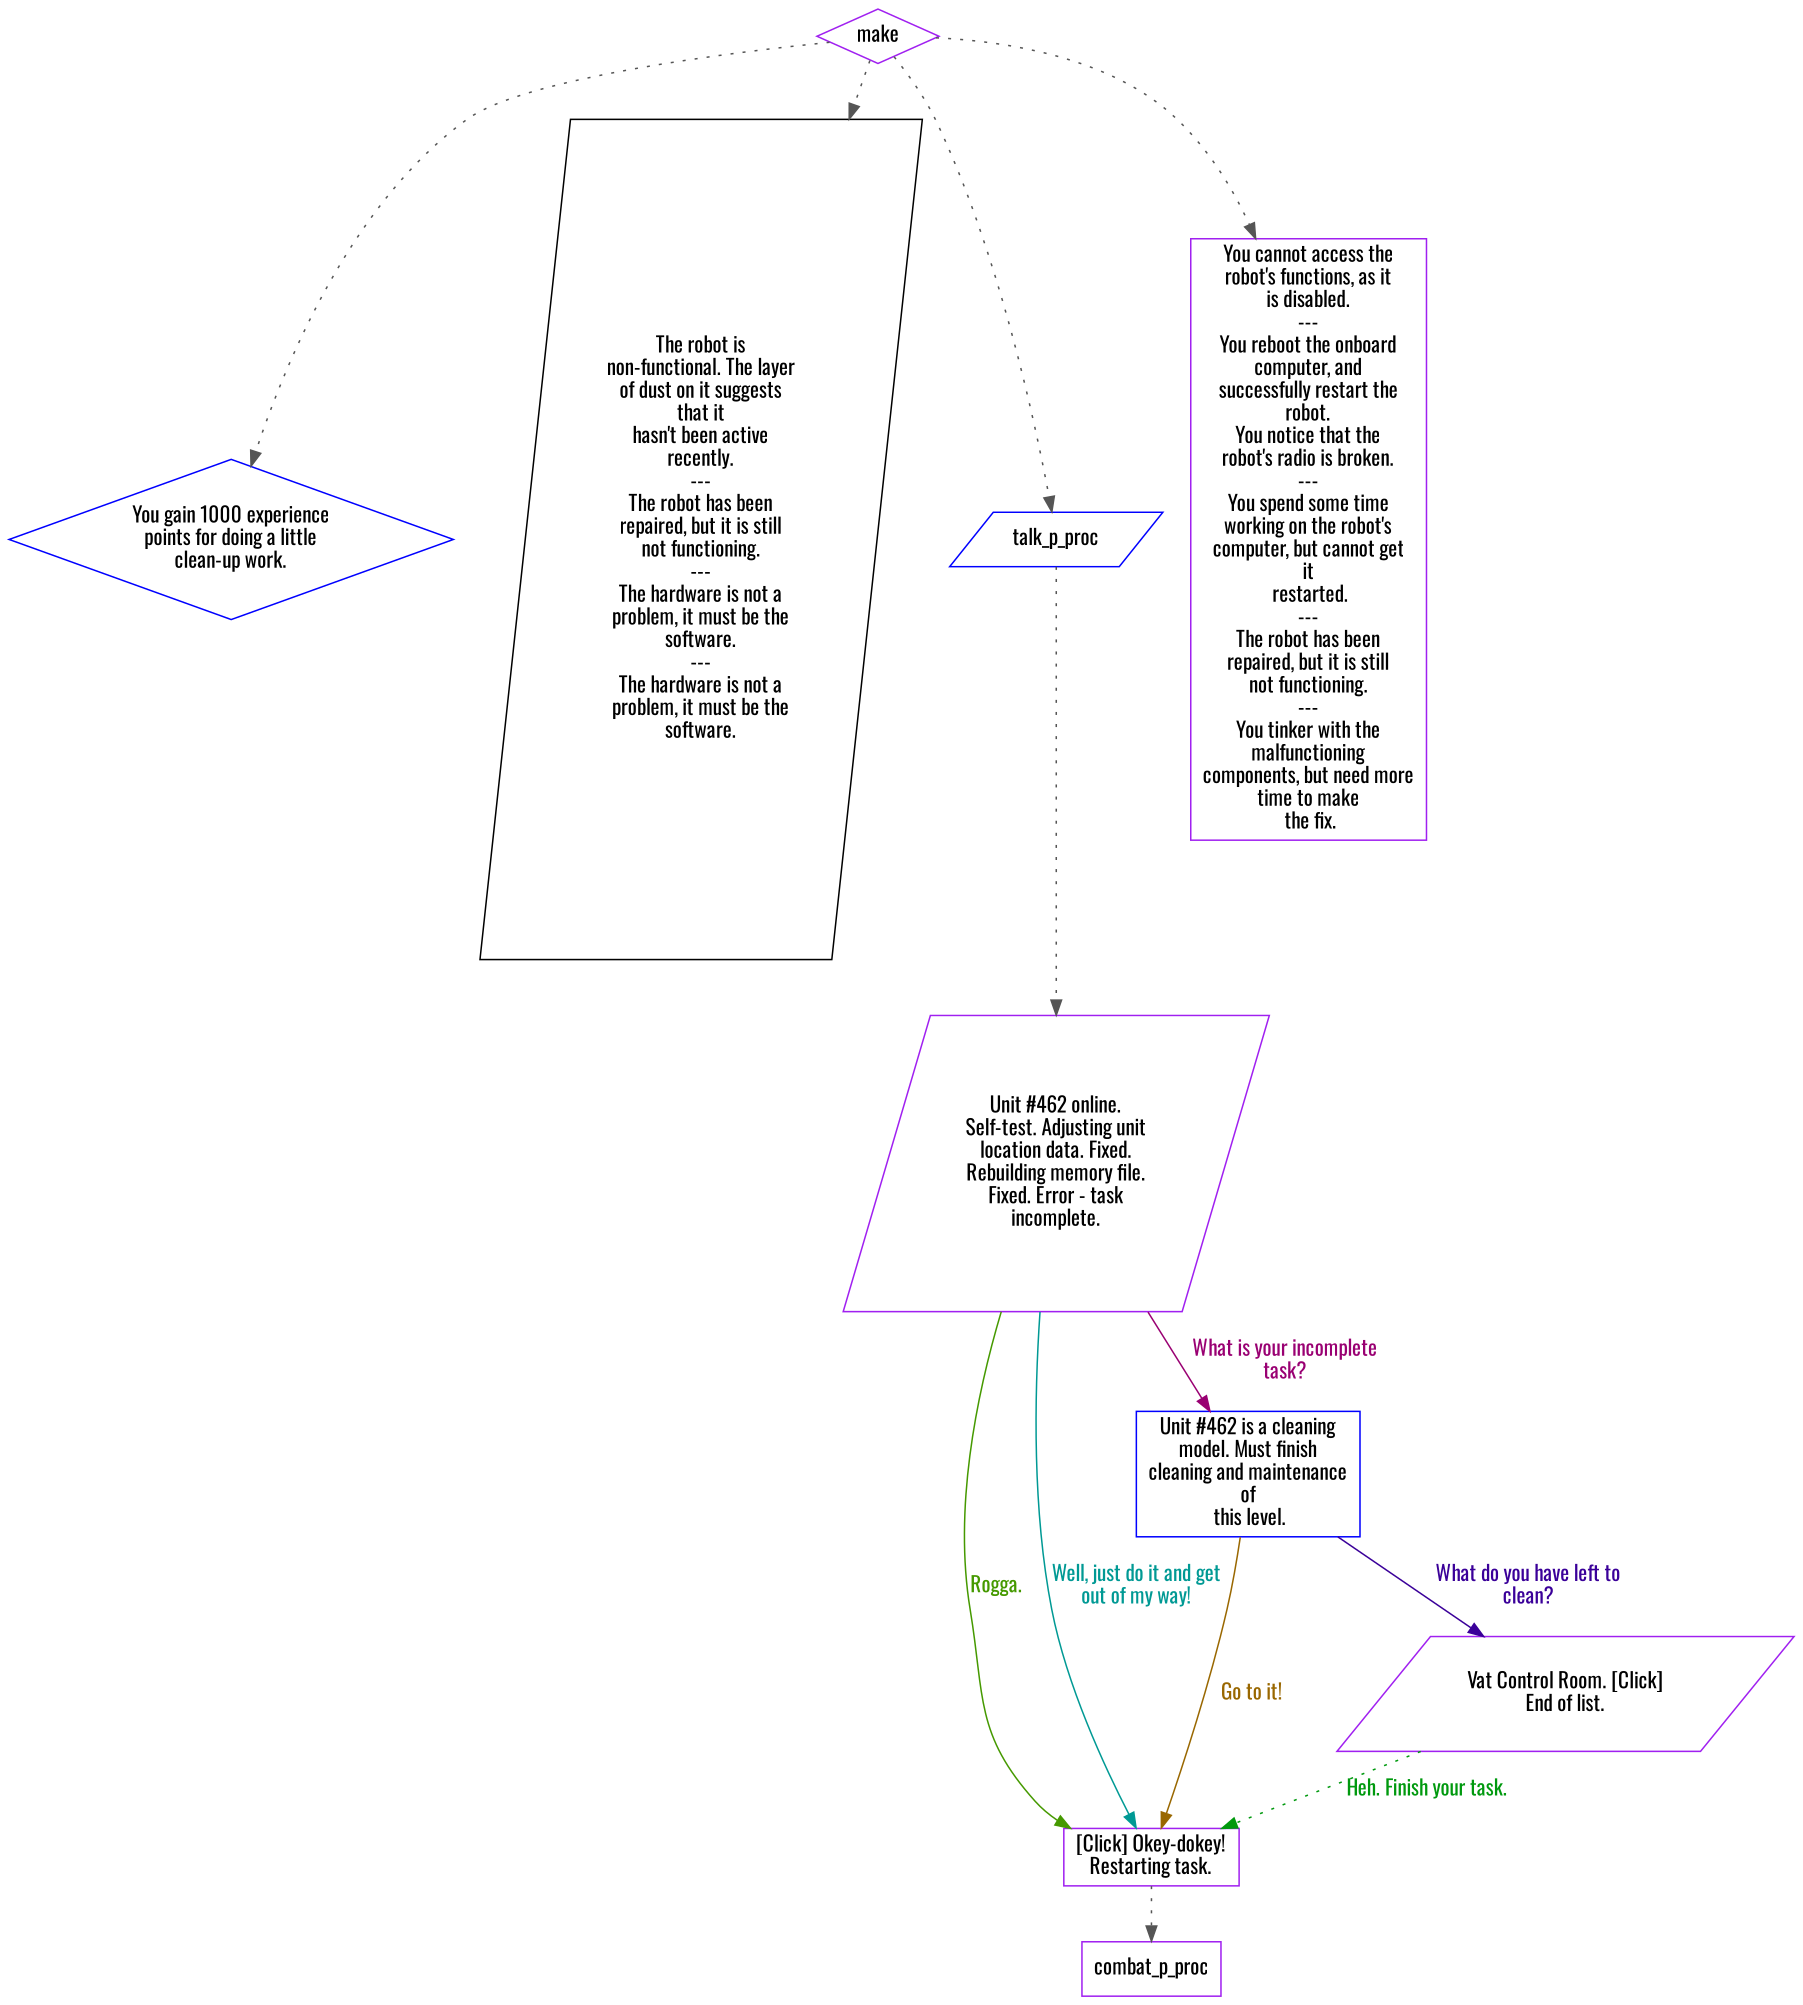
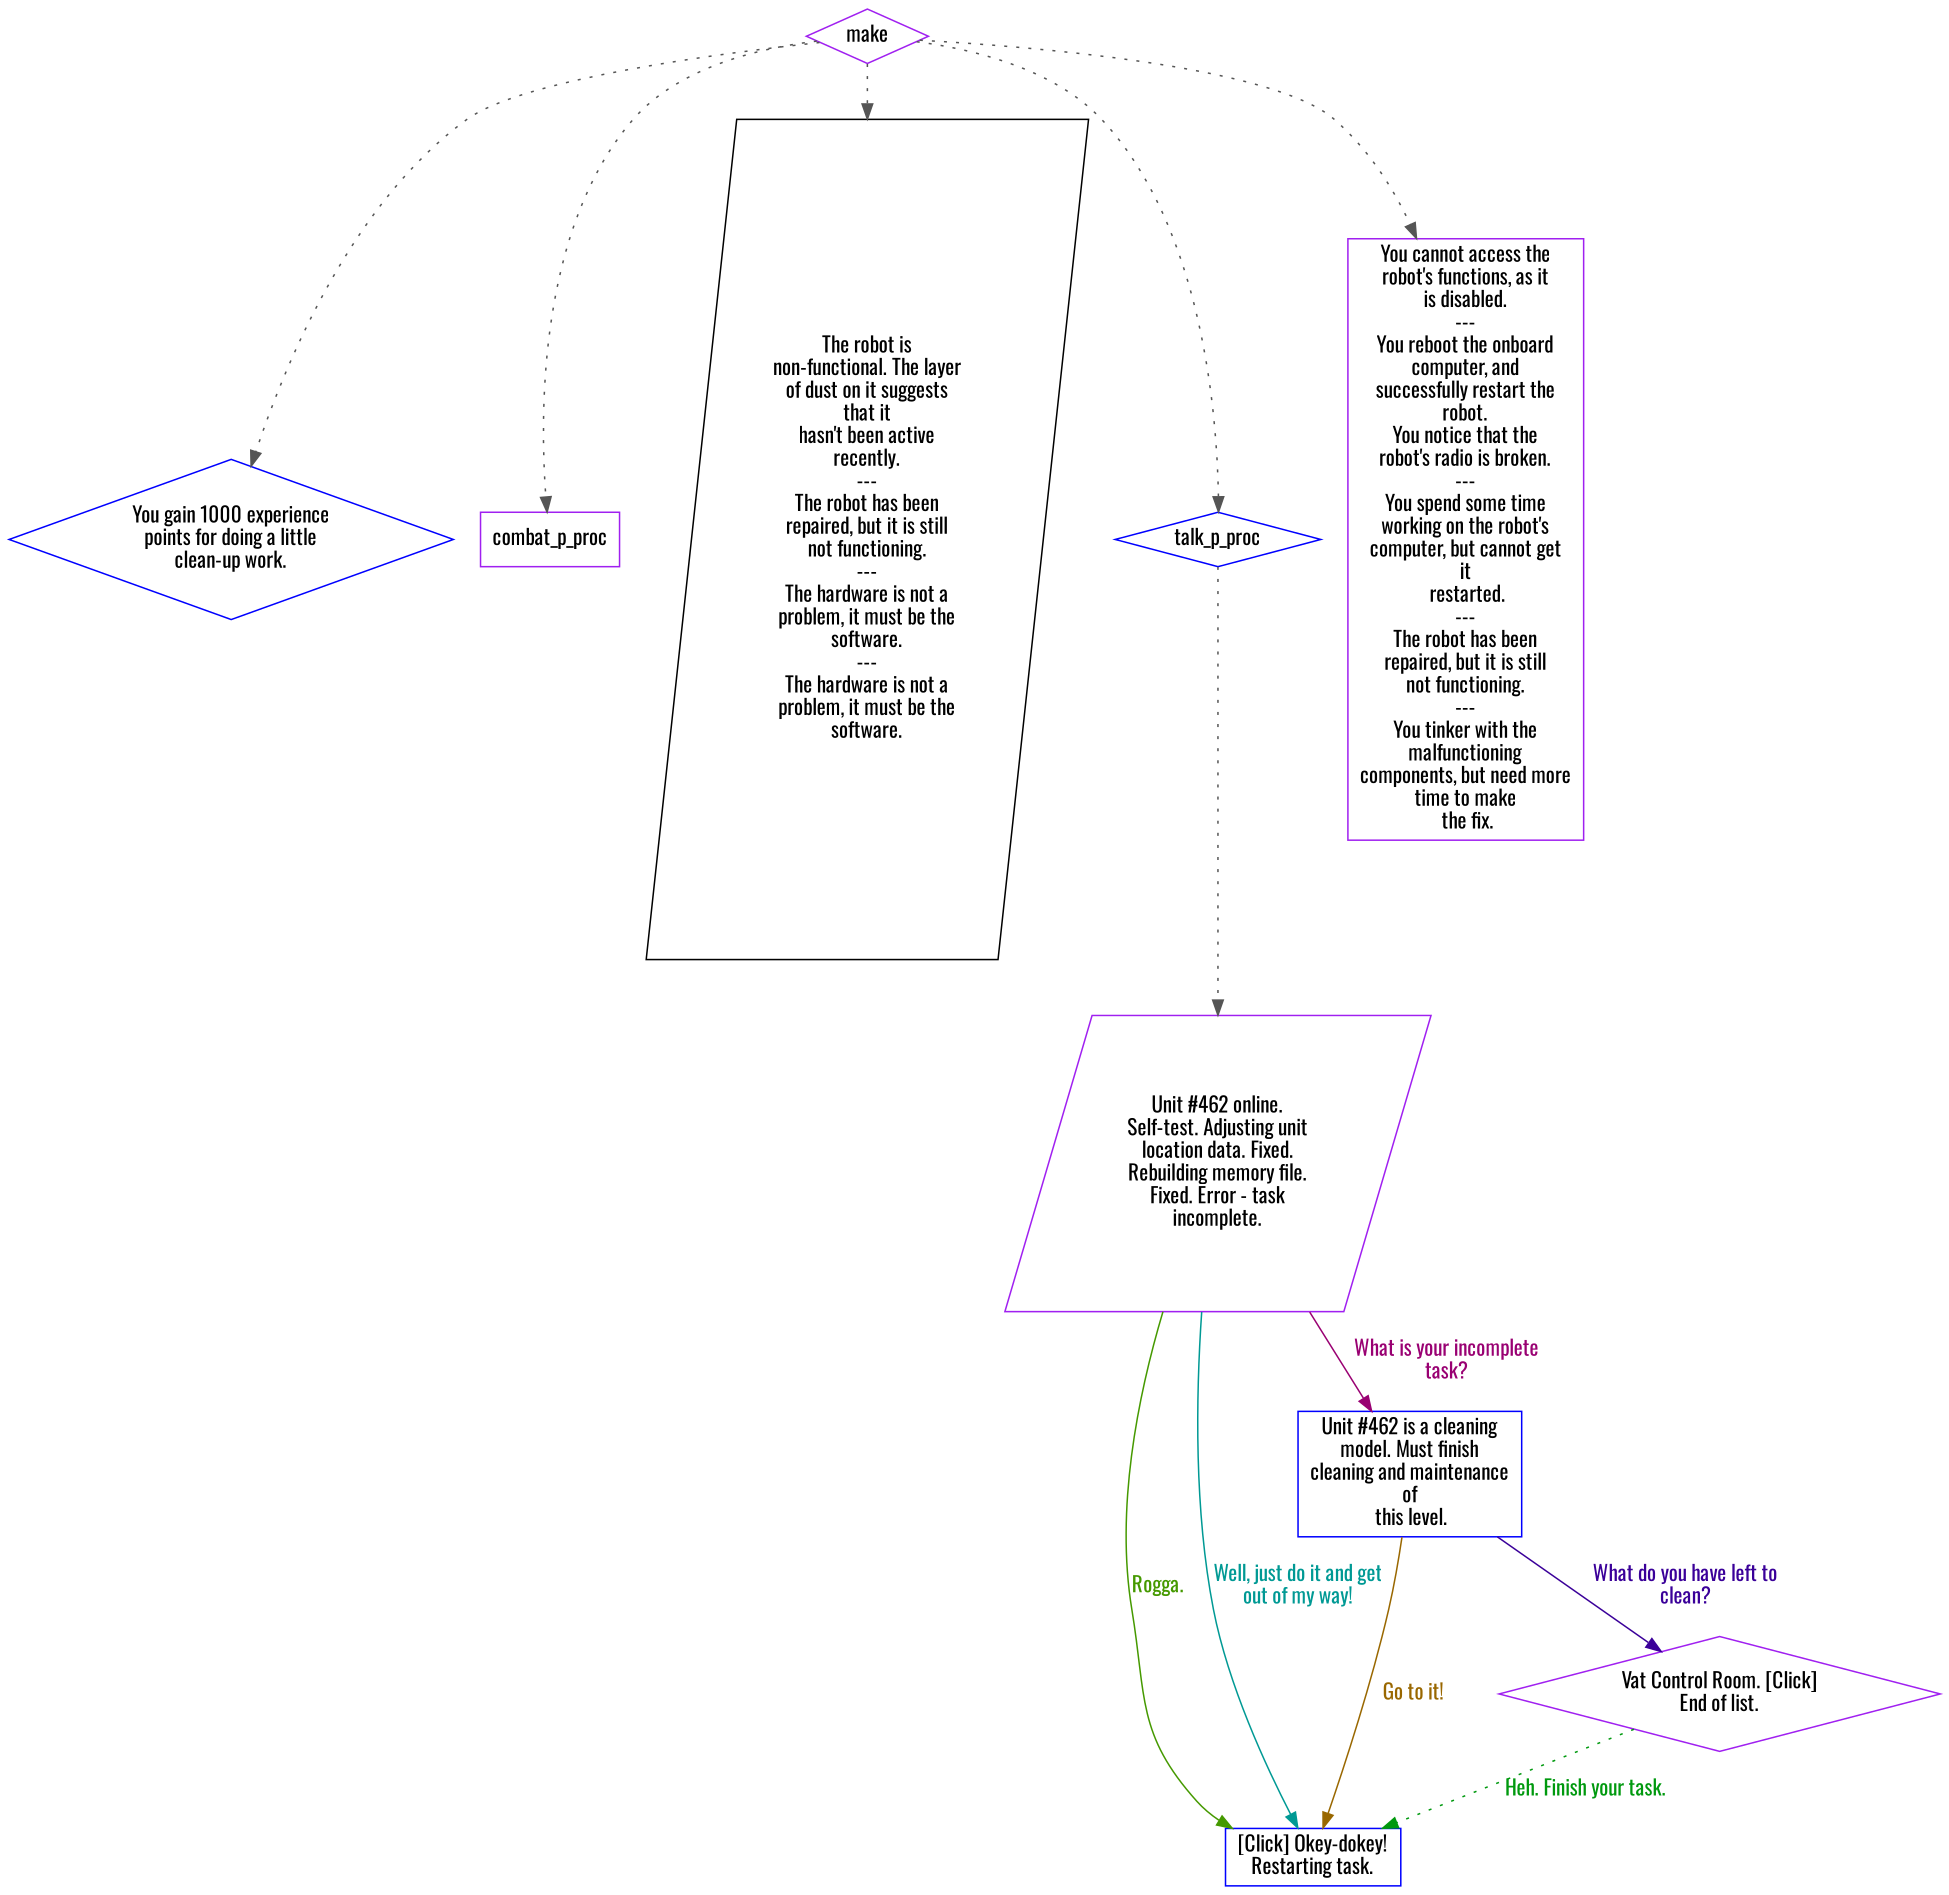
node "talk_p_proc": shape parallelogram -> diamond
node "Vat Control Room. [Click] End of list.": shape parallelogram -> diamond
node "[Click] Okey-dokey! Restarting task.": color purple -> blue
edge "[Click] Okey-dokey! Restarting task." -> "combat_p_proc": now "make" -> "combat_p_proc"
